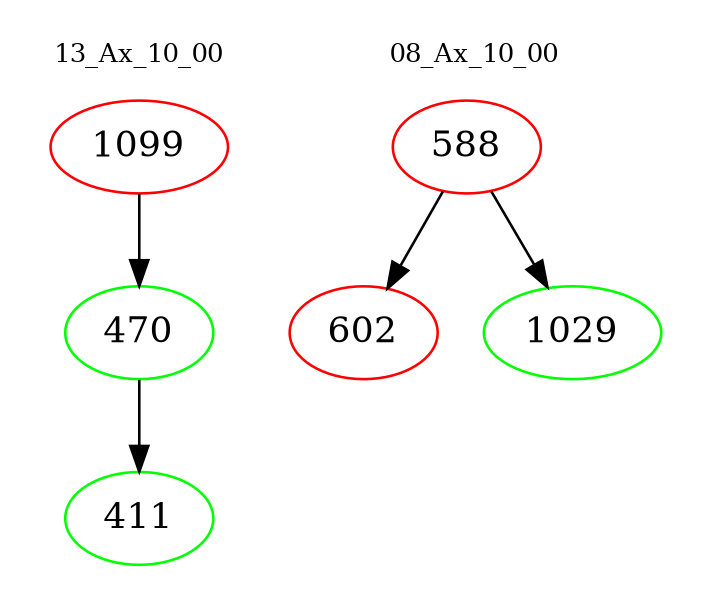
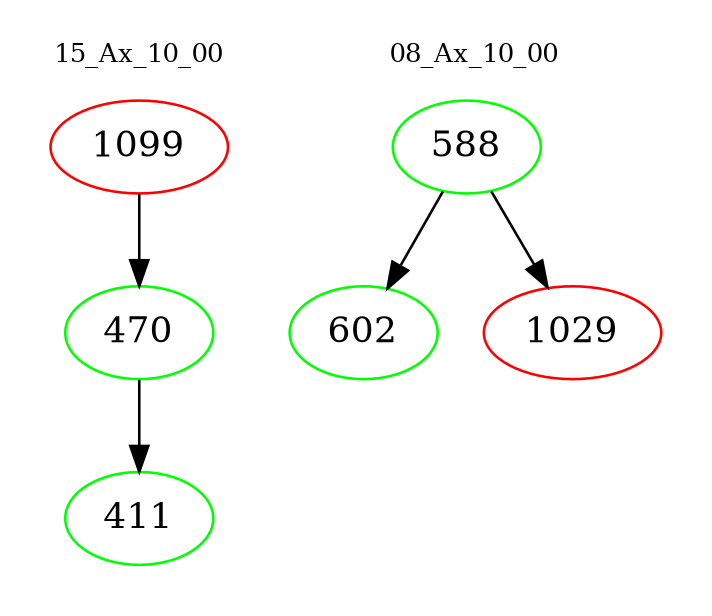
cluster "13_Ax_10_00": label "13_Ax_10_00" -> "15_Ax_10_00"
node "588": color red -> green
node "602": color red -> green
node "1029": color green -> red
